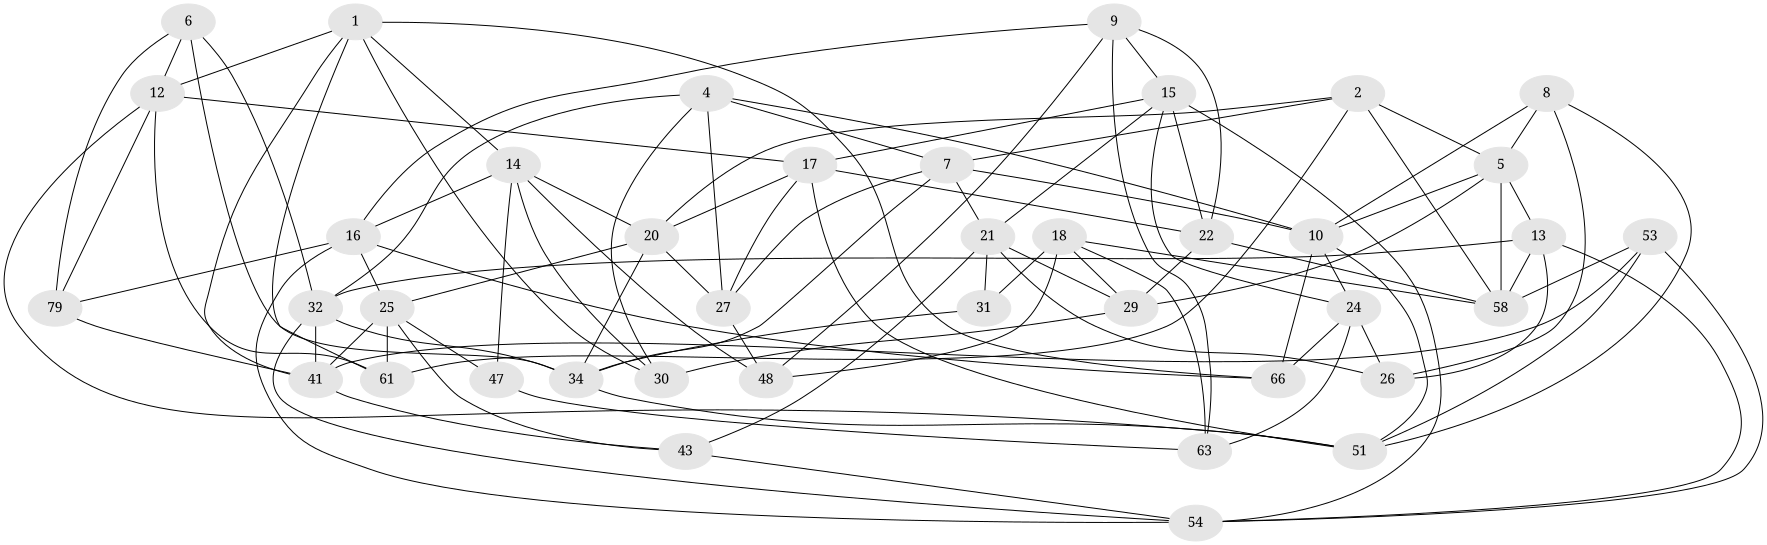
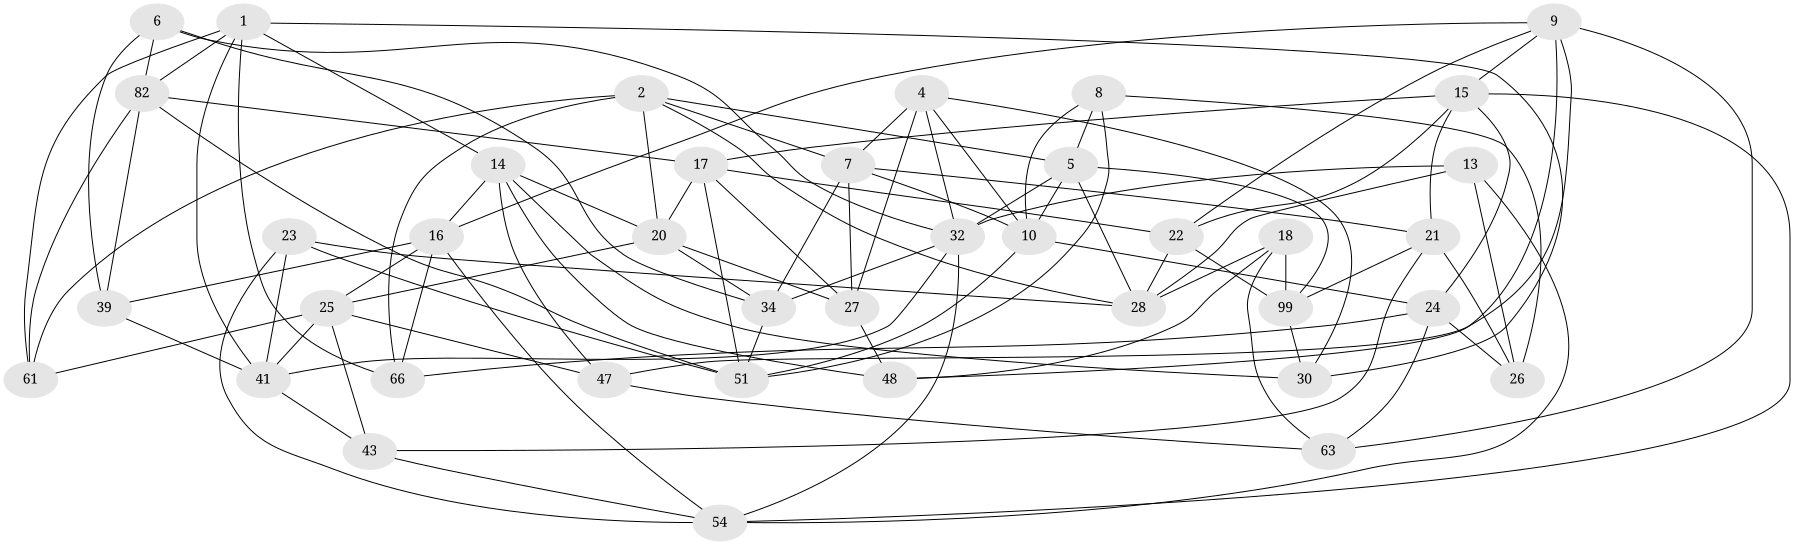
node "12": label "12" -> "82"
edge "5" -- "13": now "5" -- "32"
node "53": label "53" -> "23"
node "79": label "79" -> "39"
node "31": removed
node "29": label "29" -> "99"
edge "10" -- "66": now "2" -- "66"
node "58": label "58" -> "28"
edge "9" -- "47": added
